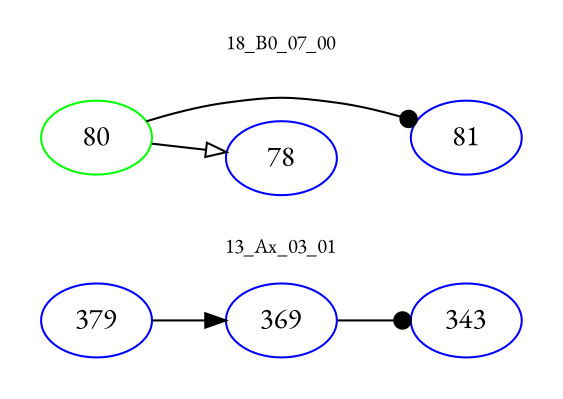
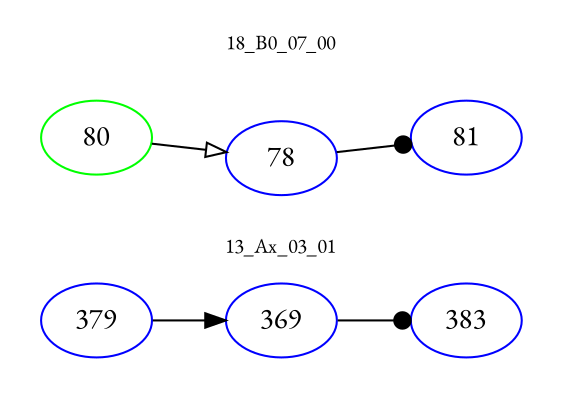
edge "80" -> "81": now "78" -> "81"
node "343": label "343" -> "383"
